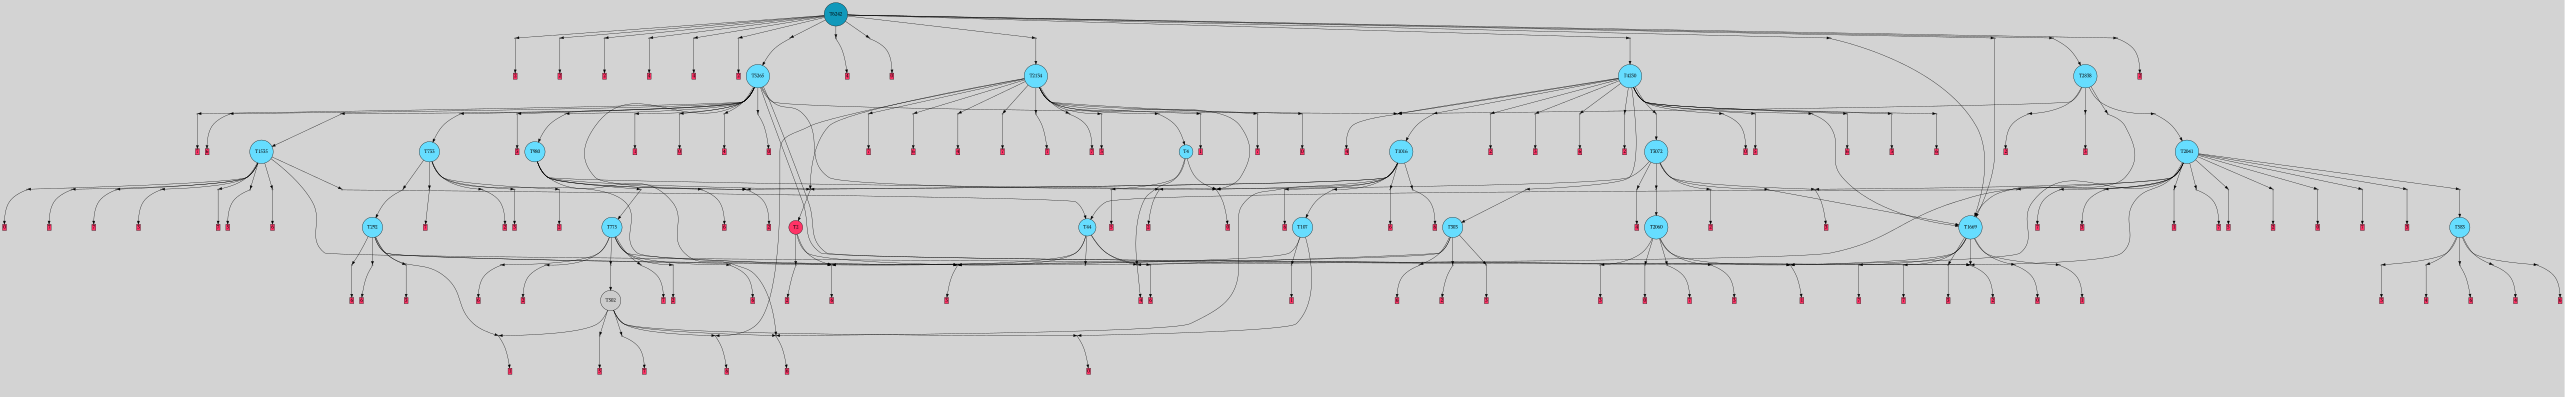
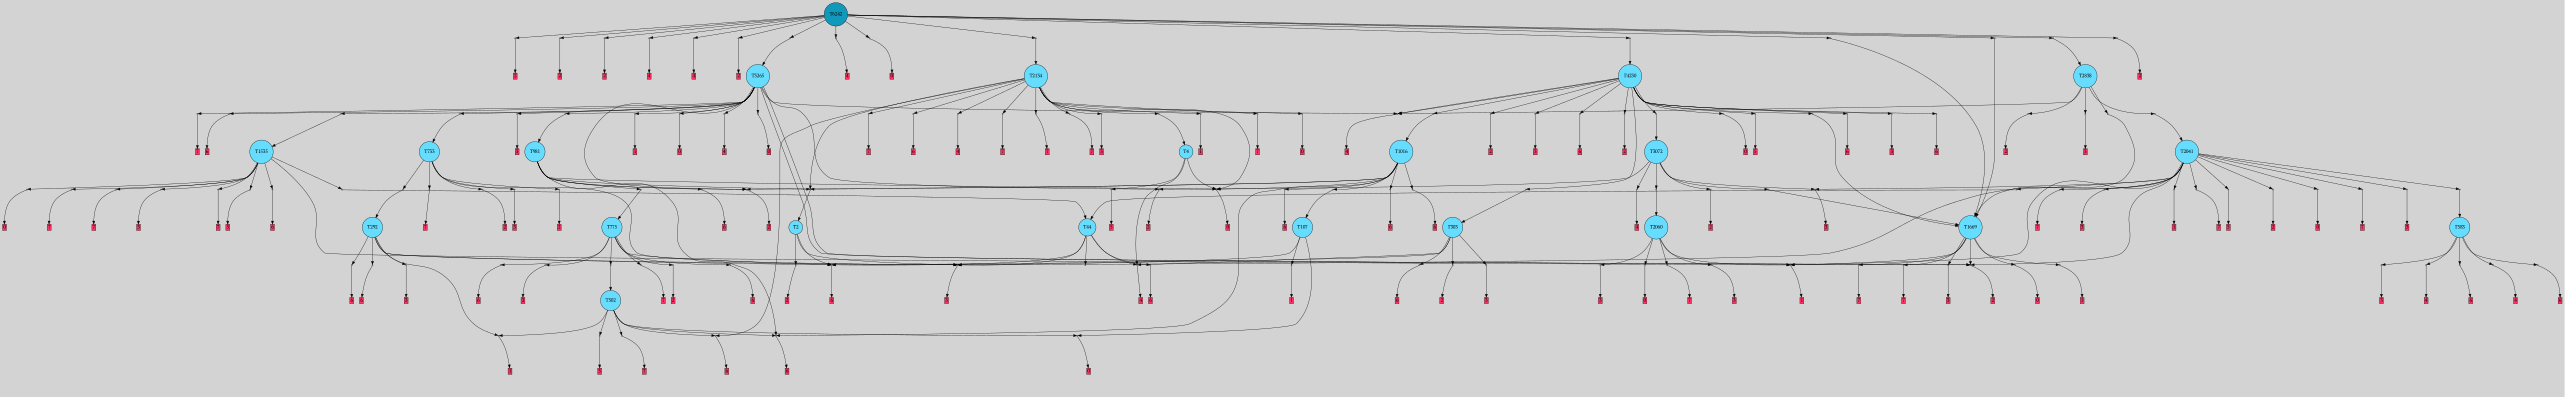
node "T980": label "T980" -> "T981"
node "T2": fillcolor #ff3366 -> #66ddff
node "T502": fillcolor #cccccc -> #66ddff
